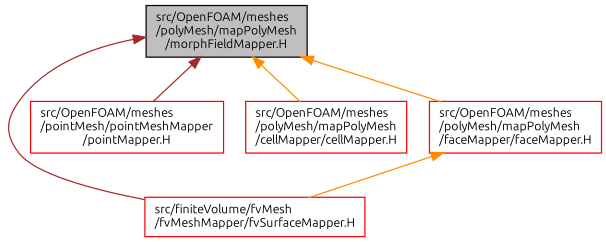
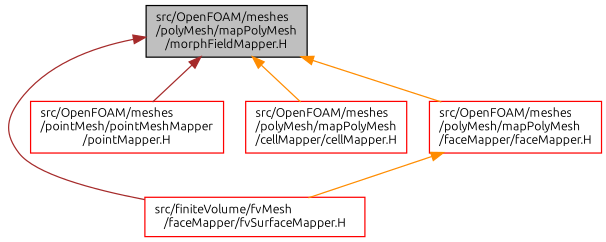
node "src/finiteVolume/fvMesh /fvMeshMapper/fvSurfaceMapper.H": label "src/finiteVolume/fvMesh /fvMeshMapper/fvSurfaceMapper.H" -> "src/finiteVolume/fvMesh /faceMapper/fvSurfaceMapper.H"
